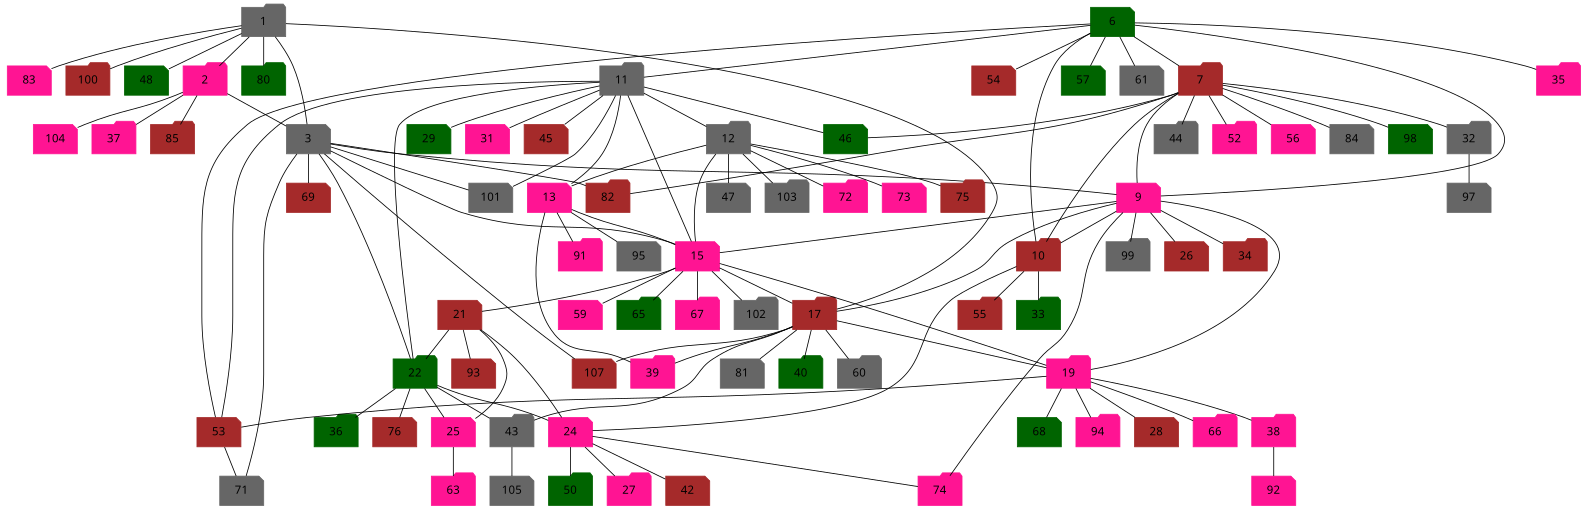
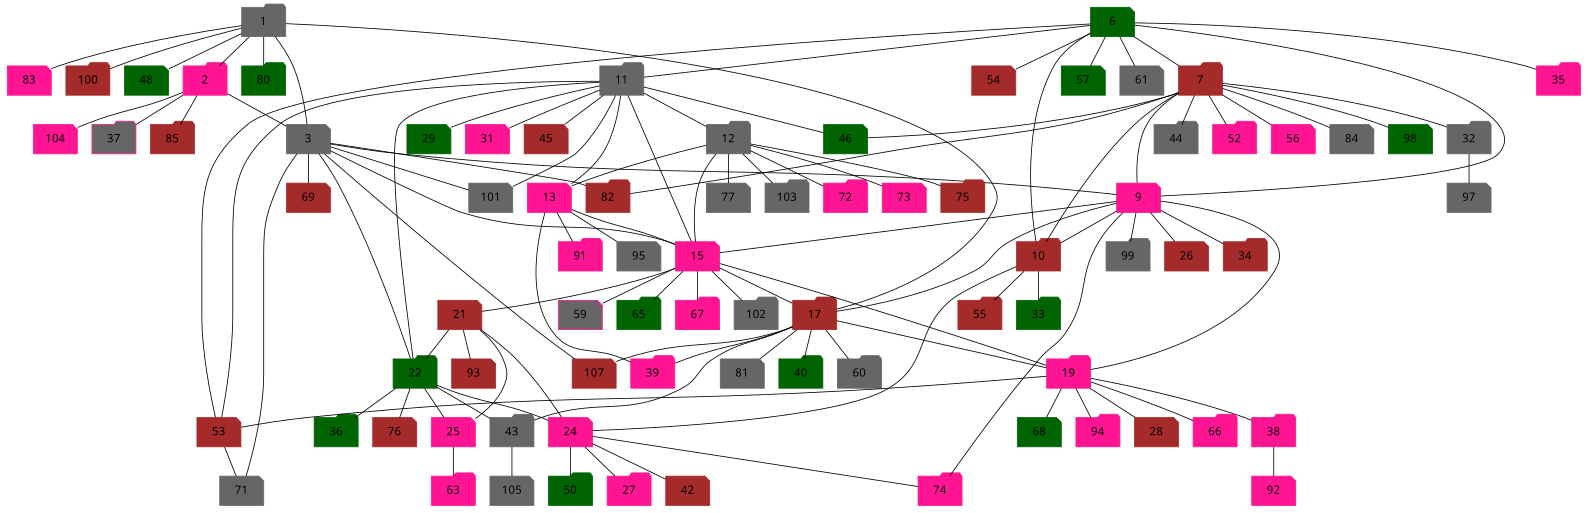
node "37": fillcolor deeppink -> gray40
node "47": label "47" -> "77"
node "59": fillcolor deeppink -> gray40
